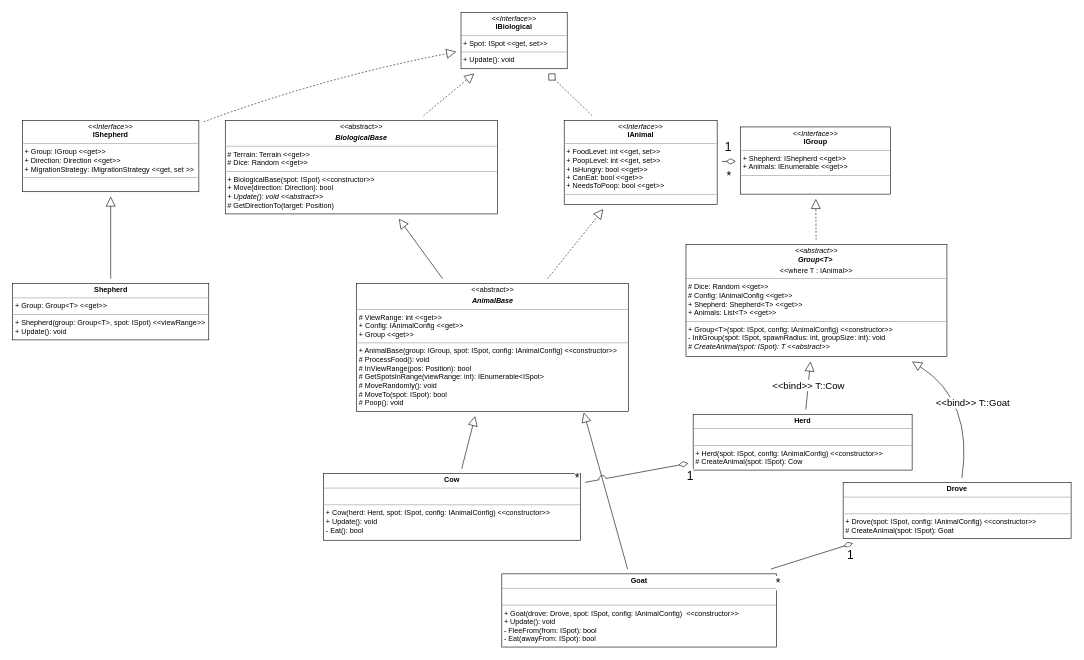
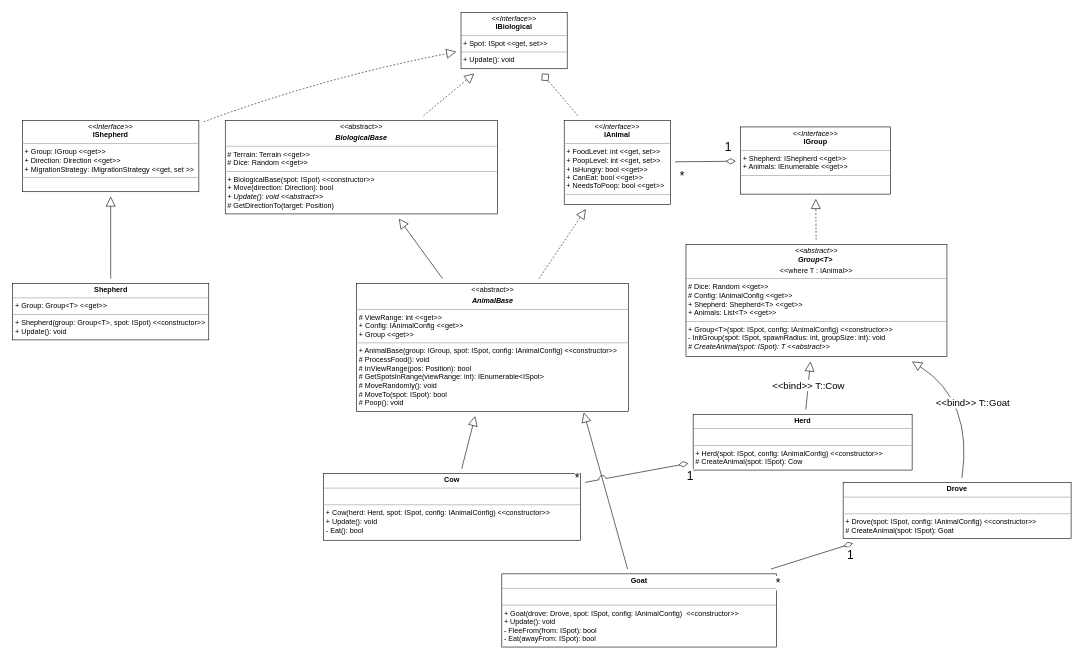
node "<<Interface>> IAnimal + FoodLevel: int <<get, set>> + PoopLevel: int <<get, set>> + IsHungry: bool <<get>> + CanEat: bool <<get>> + NeedsToPoop: bool <<get>>": size 153x84 -> 106x84
node "Shepherd + Group: Group<T> <<get>> + Shepherd(group: Group<T>, spot: ISpot) <<viewRange>> + Update(): void": label "Shepherd + Group: Group<T> <<get>> + Shepherd(group: Group<T>, spot: ISpot) <<viewRange>> + Update(): void" -> "Shepherd + Group: Group<T> <<get>> + Shepherd(group: Group<T>, spot: ISpot) <<constructor>> + Update(): void"
